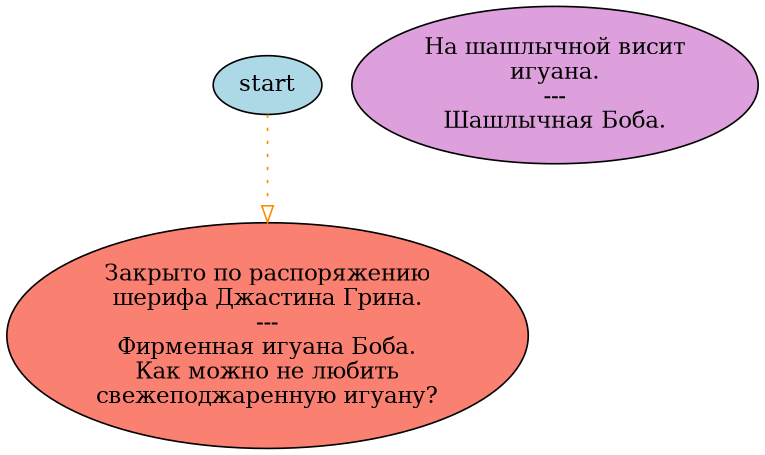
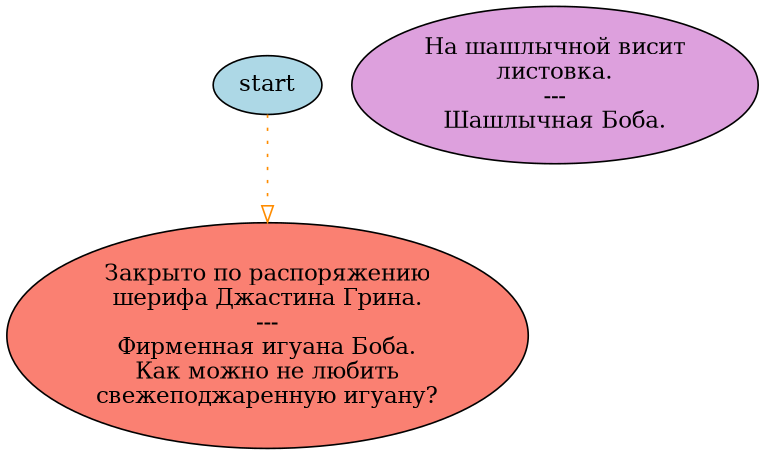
node "На шашлычной висит игуана. --- Шашлычная Боба.": label "На шашлычной висит игуана. --- Шашлычная Боба." -> "На шашлычной висит листовка. --- Шашлычная Боба."
